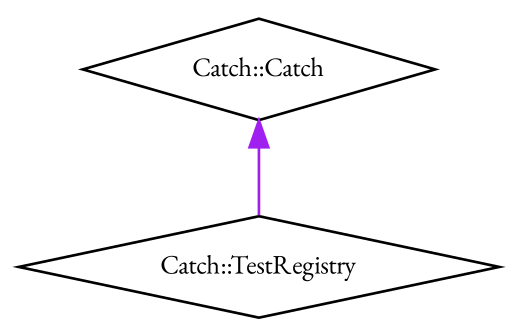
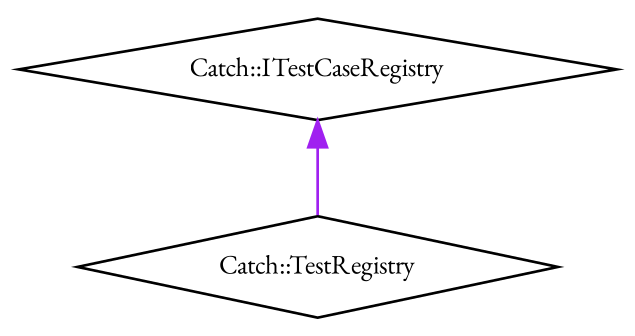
node "Catch::Catch": label "Catch::Catch" -> "Catch::ITestCaseRegistry"
